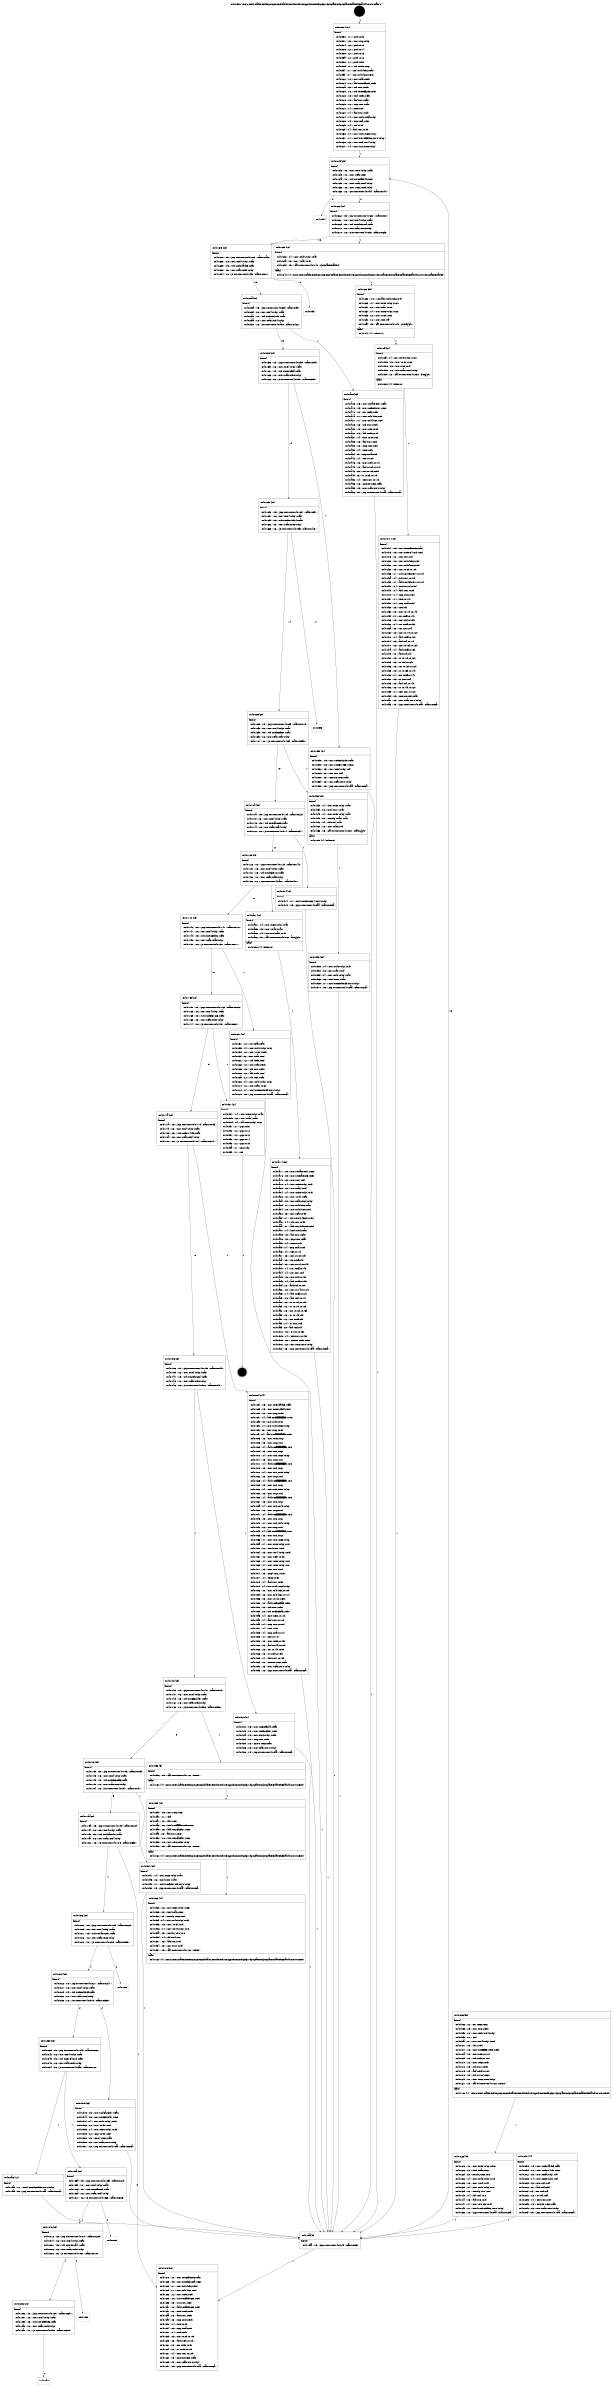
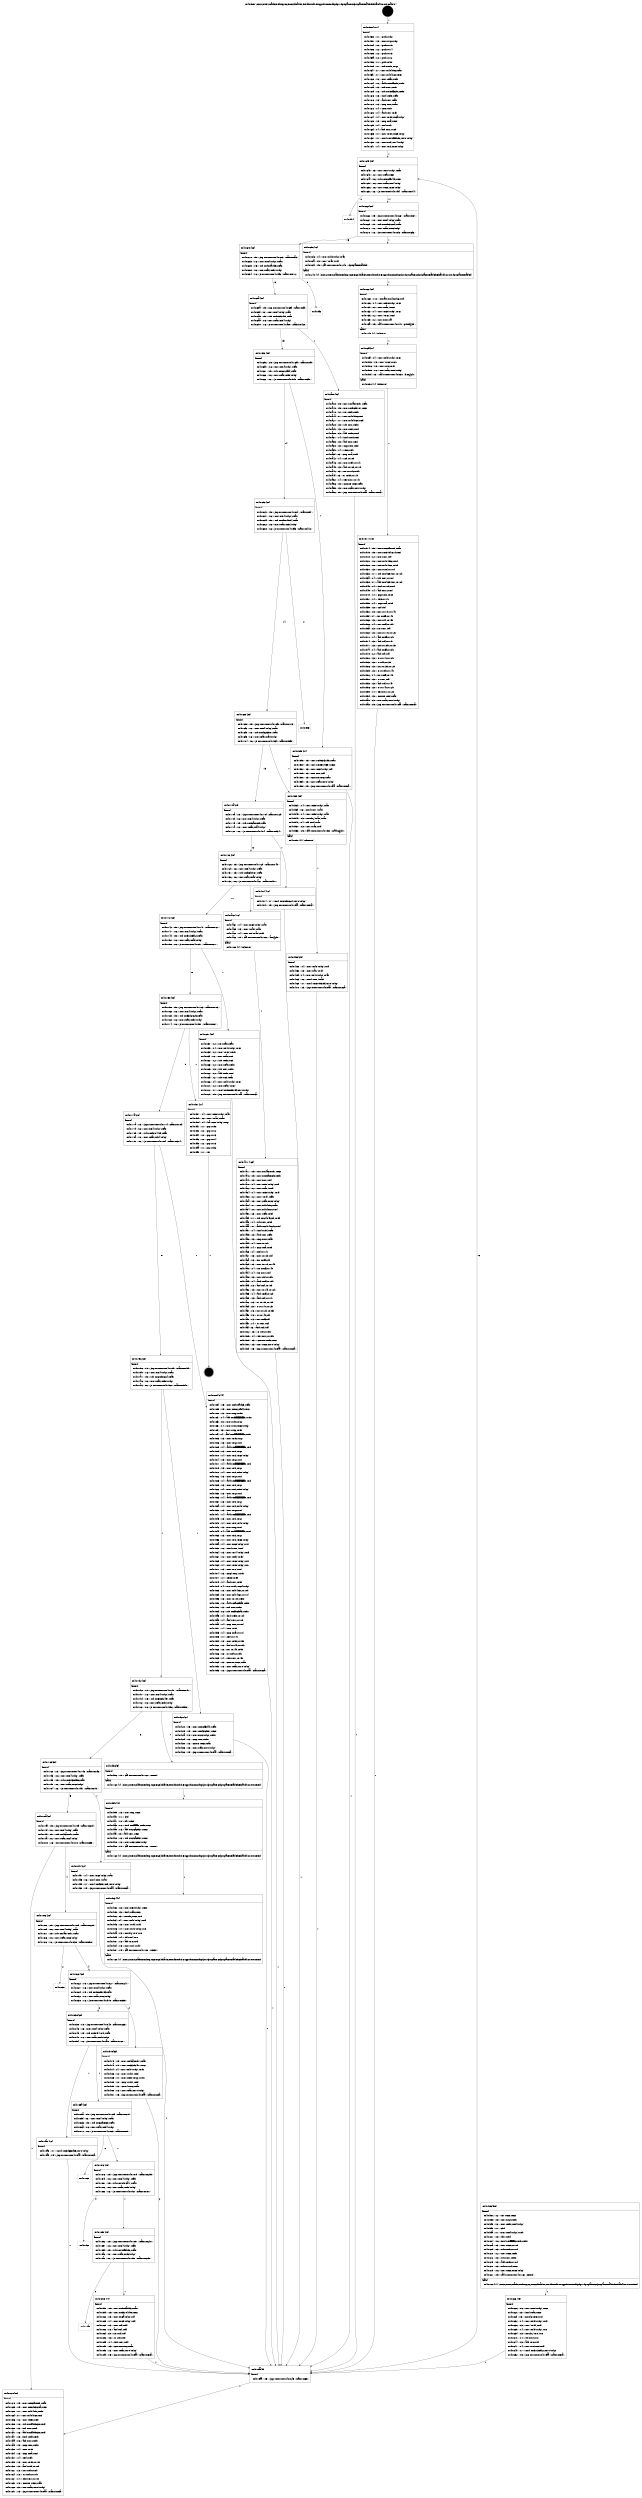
edge "0x401892 [28]" -> "0x4018b8 [44]": added, label "1"
